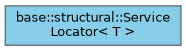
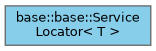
node "base::structural::Service Locator< T >": label "base::structural::Service Locator< T >" -> "base::base::Service Locator< T >"
